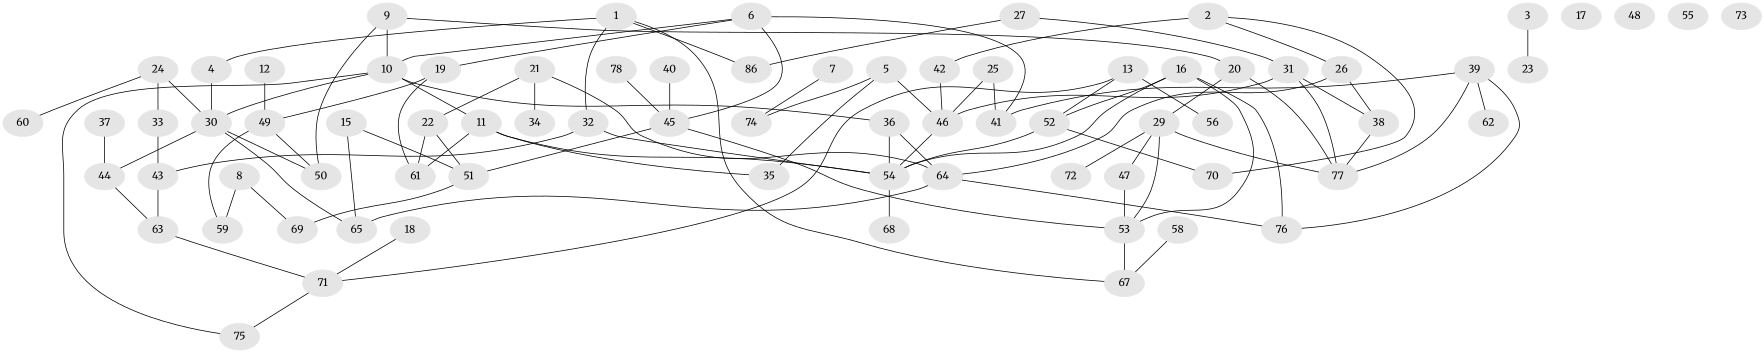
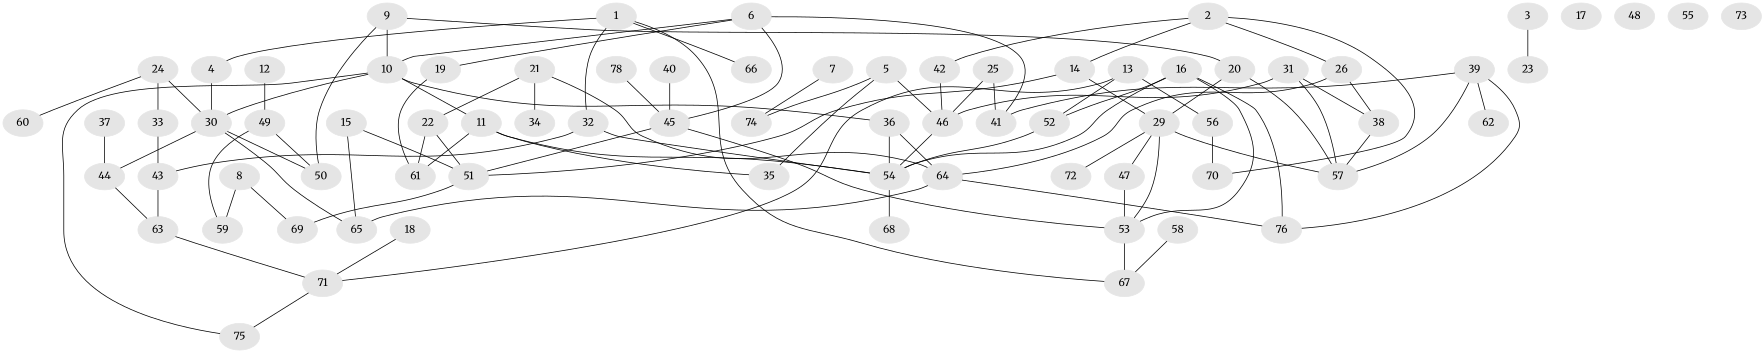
node "27": removed
node "86": label "86" -> "66"
node "14": added
edge "19" -- "49": removed
edge "52" -- "70": now "56" -- "70"
node "77": label "77" -> "57"
